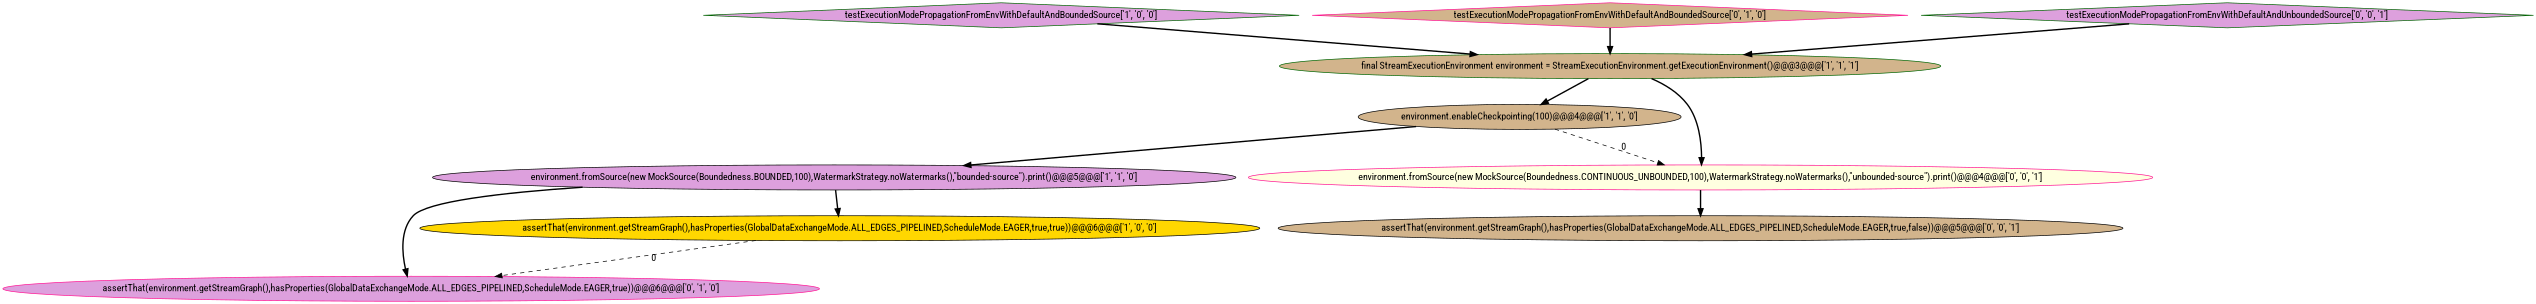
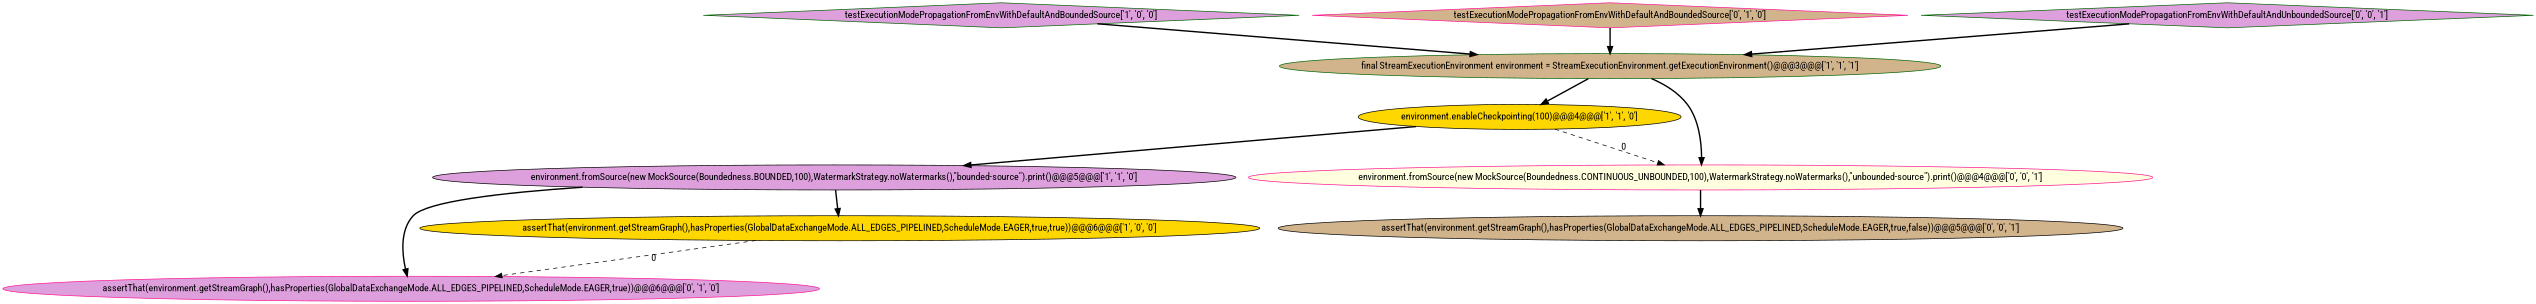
node "environment.enableCheckpointing(100)@@@4@@@['1', '1', '0']": fillcolor tan -> gold
